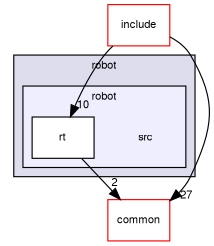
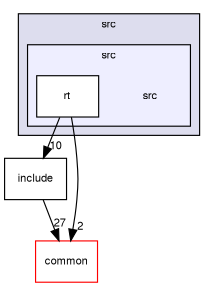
node "include": color red -> black
cluster "robot": label "robot" -> "src"
edge "include" -> "rt": reversed
